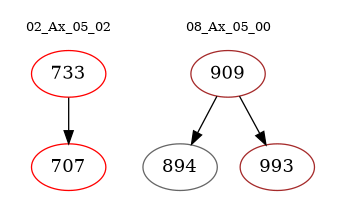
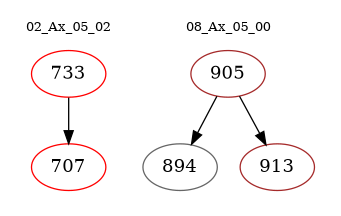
node "909": label "909" -> "905"
node "993": label "993" -> "913"
